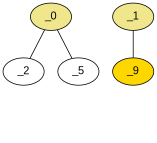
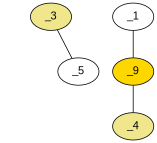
node "_0": label "_0" -> "_3"
node "_1": fillcolor khaki -> white
node "_2": removed
node "_4": added
